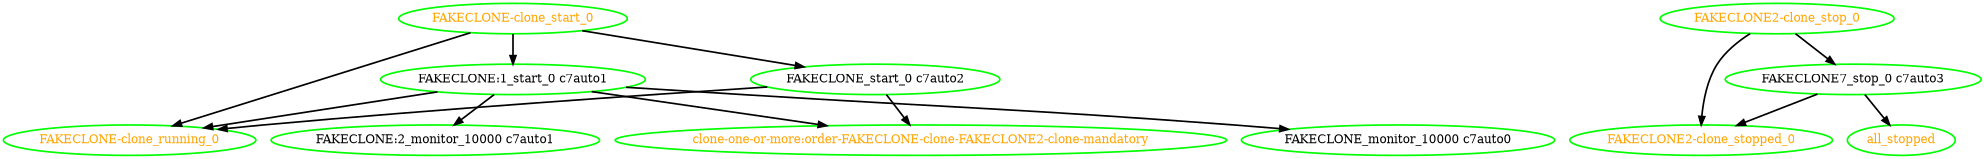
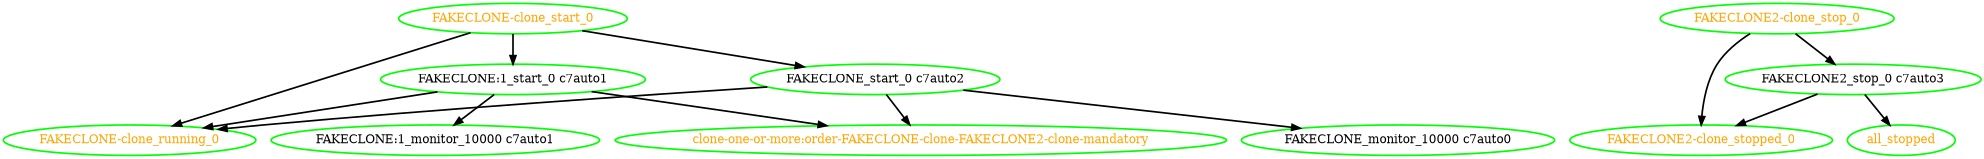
node "FAKECLONE7_stop_0 c7auto3": label "FAKECLONE7_stop_0 c7auto3" -> "FAKECLONE2_stop_0 c7auto3"
edge "FAKECLONE:1_start_0 c7auto1" -> "FAKECLONE_monitor_10000 c7auto0": now "FAKECLONE_start_0 c7auto2" -> "FAKECLONE_monitor_10000 c7auto0"
node "FAKECLONE:2_monitor_10000 c7auto1": label "FAKECLONE:2_monitor_10000 c7auto1" -> "FAKECLONE:1_monitor_10000 c7auto1"
